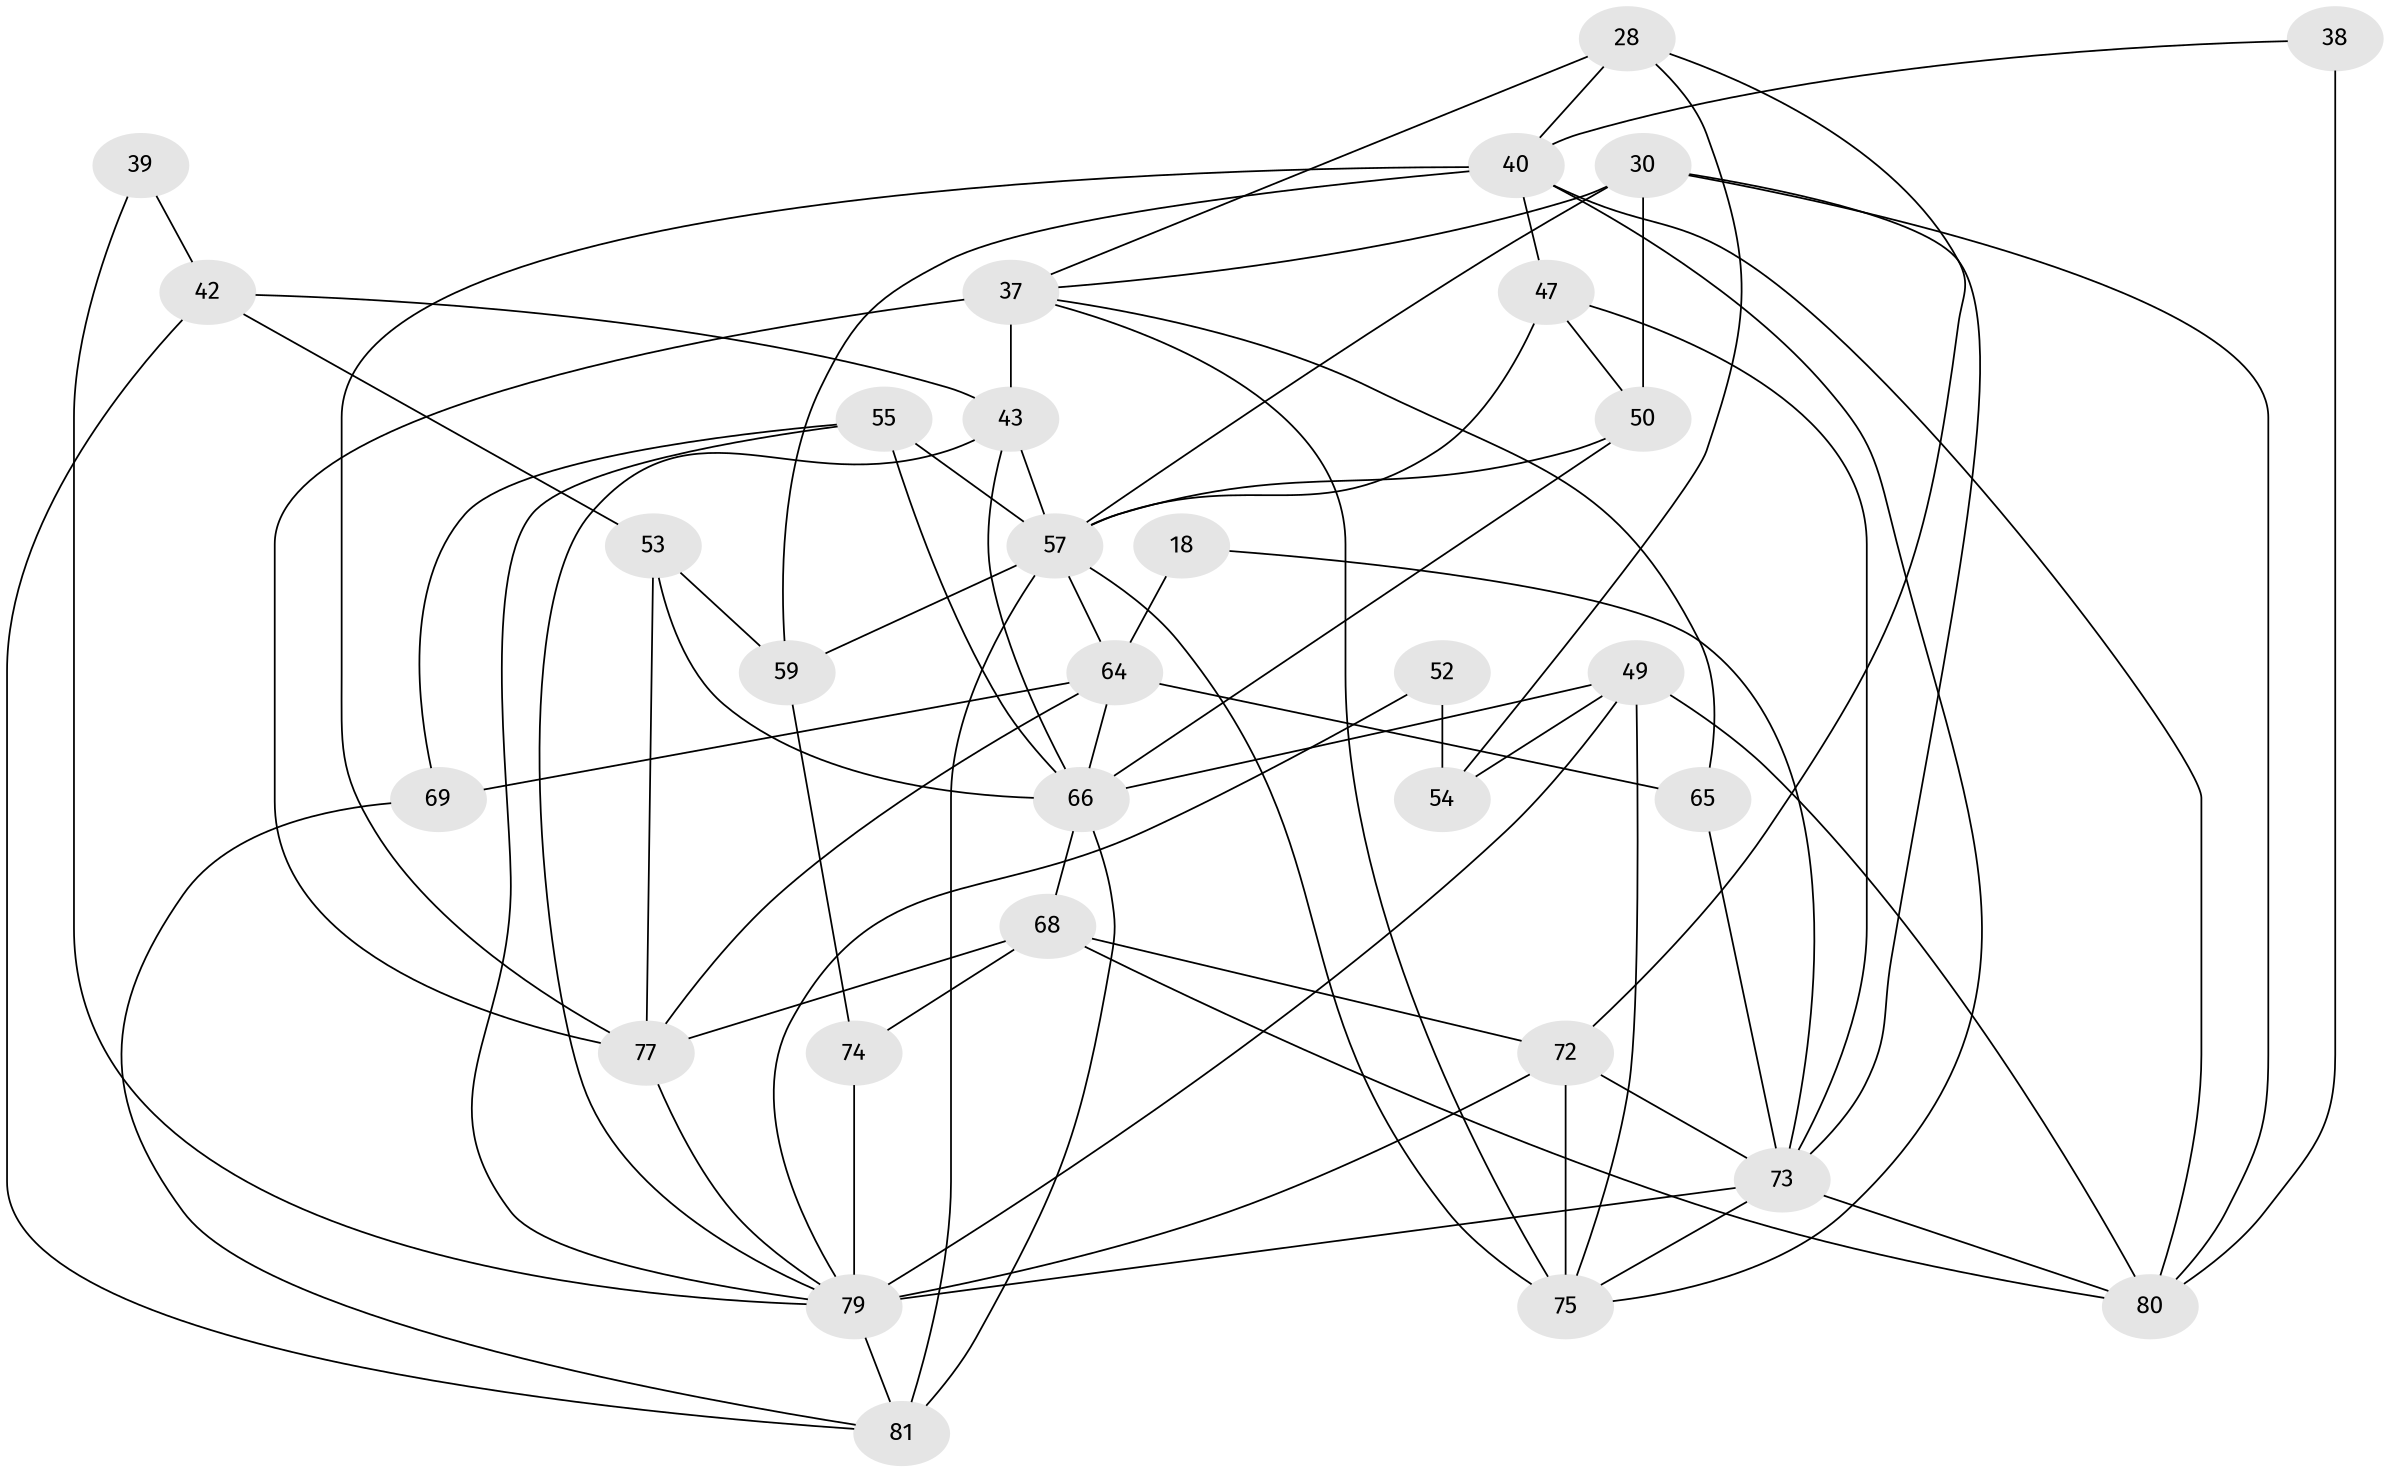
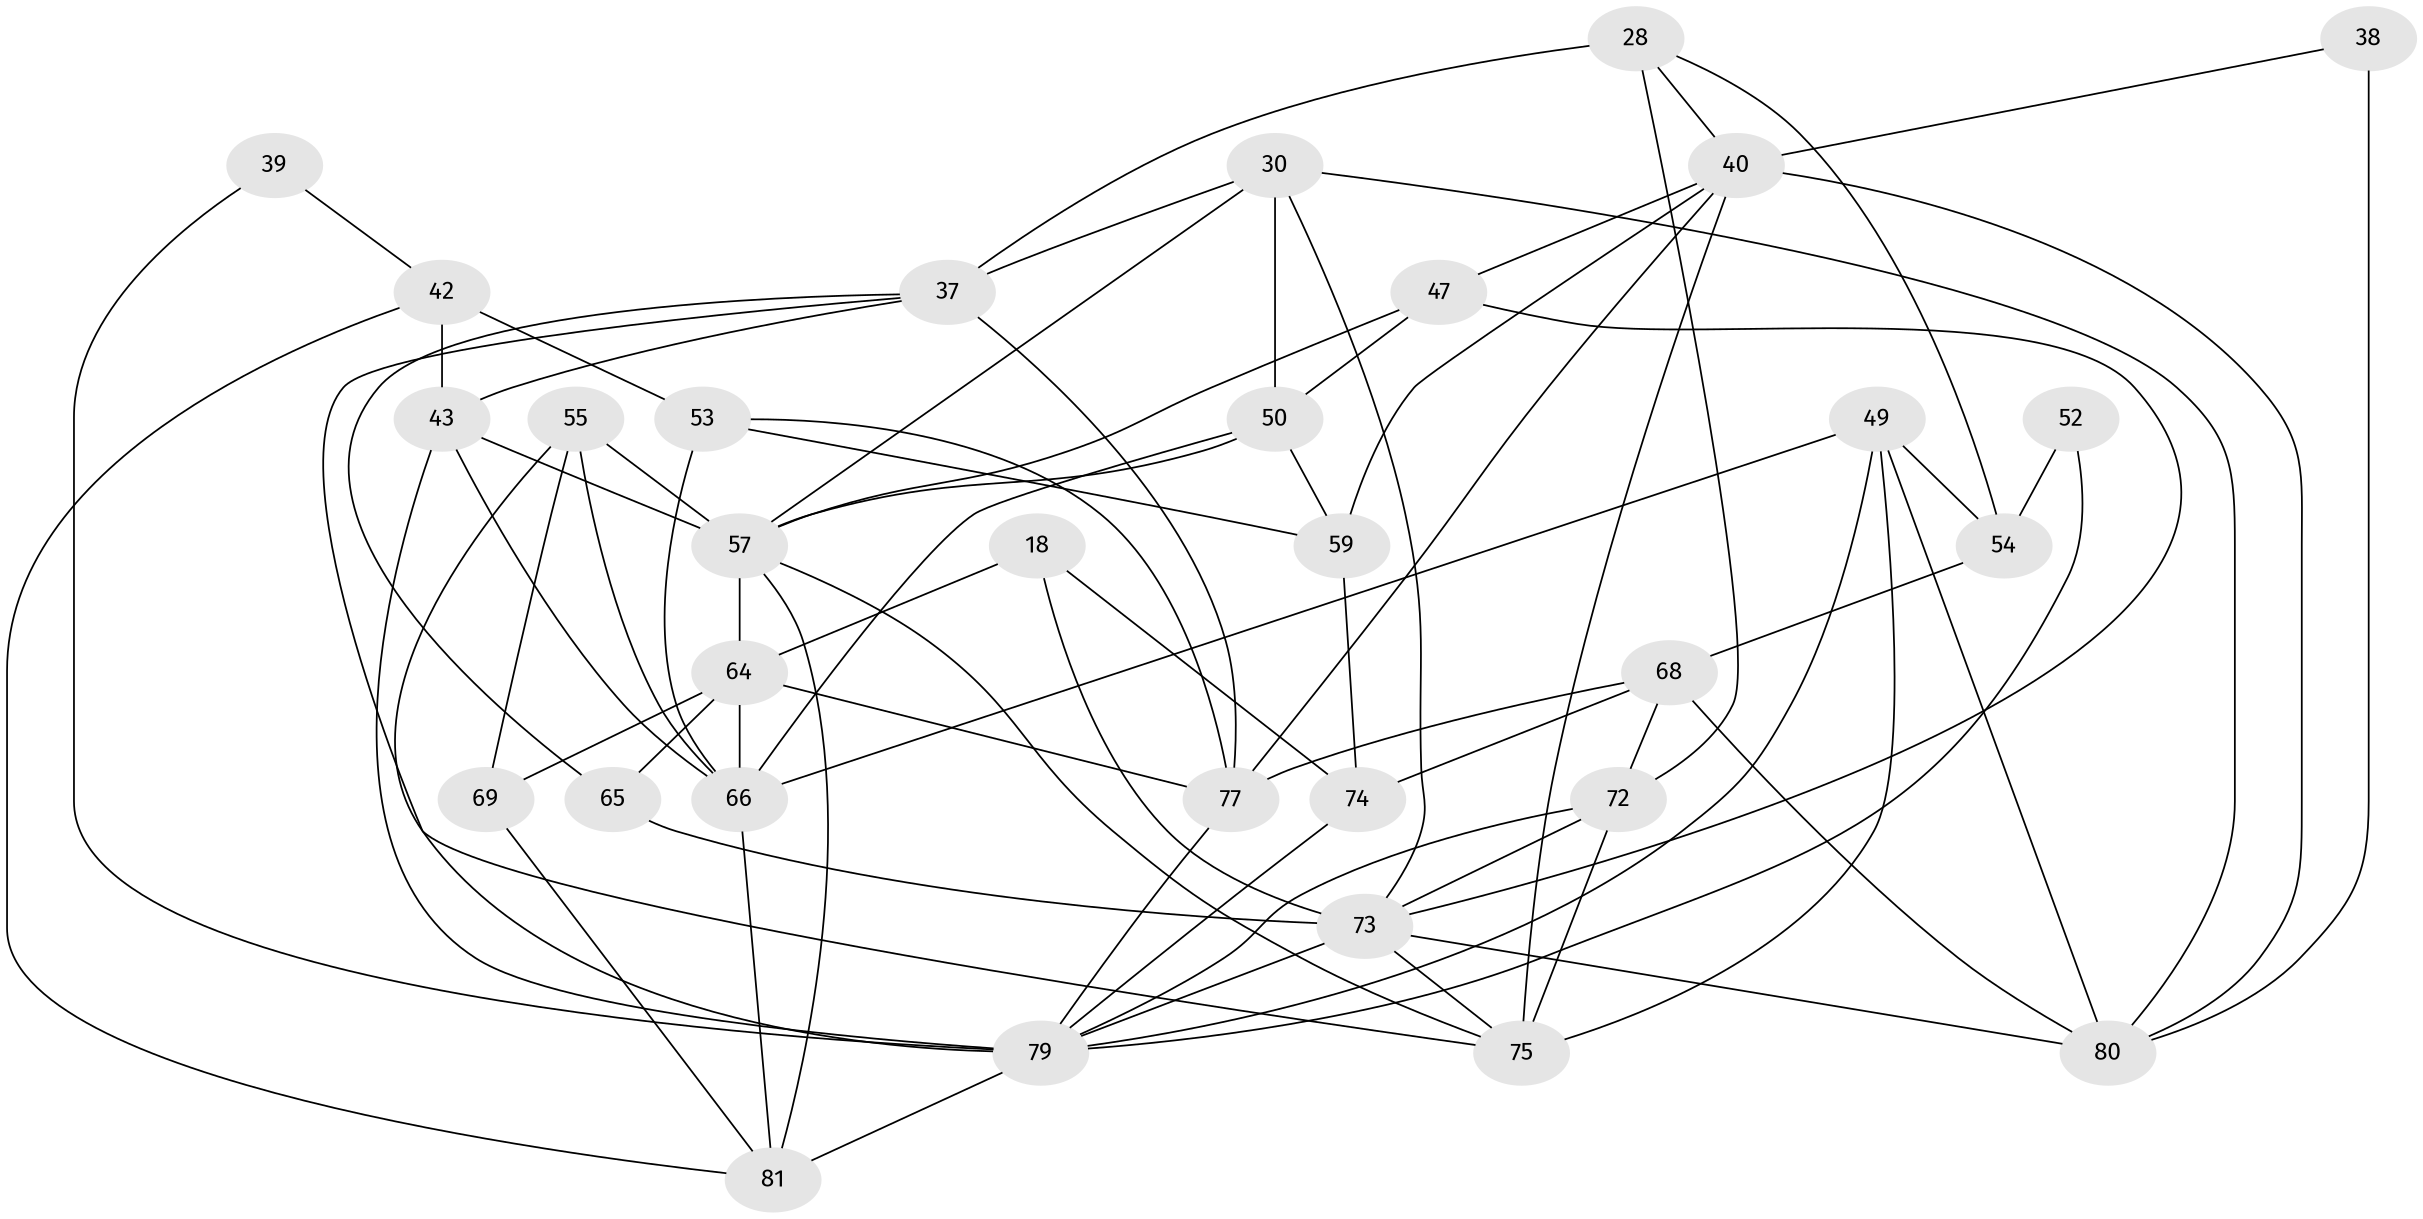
edge "57" -- "59": now "50" -- "59"
edge "18" -- "74": added
edge "66" -- "68": now "54" -- "68"
